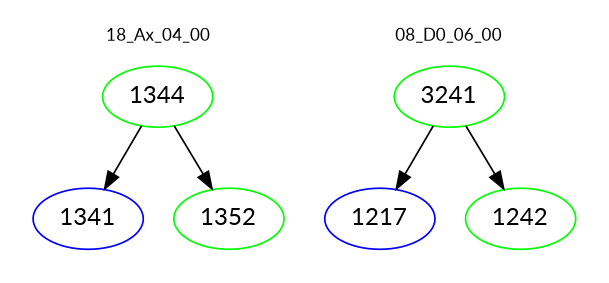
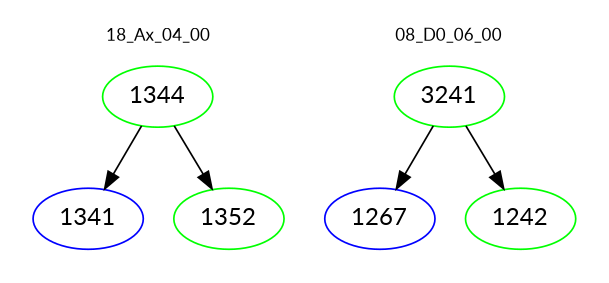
node "1217": label "1217" -> "1267"
